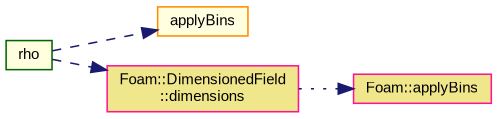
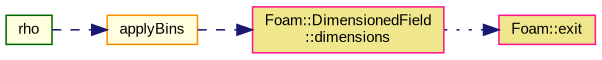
edge "rho" -> "Foam::DimensionedField ::dimensions": now "applyBins" -> "Foam::DimensionedField ::dimensions"
node "Foam::applyBins": label "Foam::applyBins" -> "Foam::exit"
